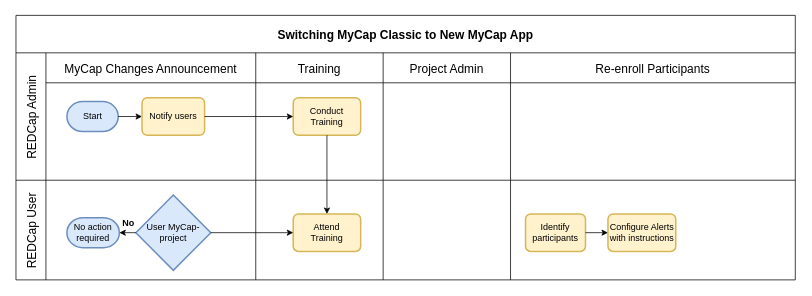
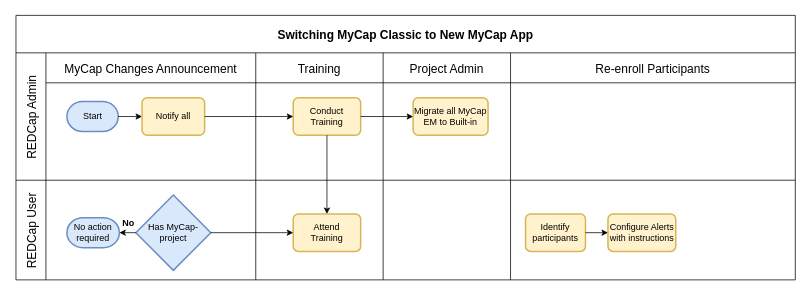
node "Notify users": label "Notify users" -> "Notify all"
edge "Conduct Training" -> "Migrate all MyCap EM to Built-in": added
node "Migrate all MyCap EM to Built-in": added
node "User MyCap-project": label "User MyCap-project" -> "Has MyCap-project"
